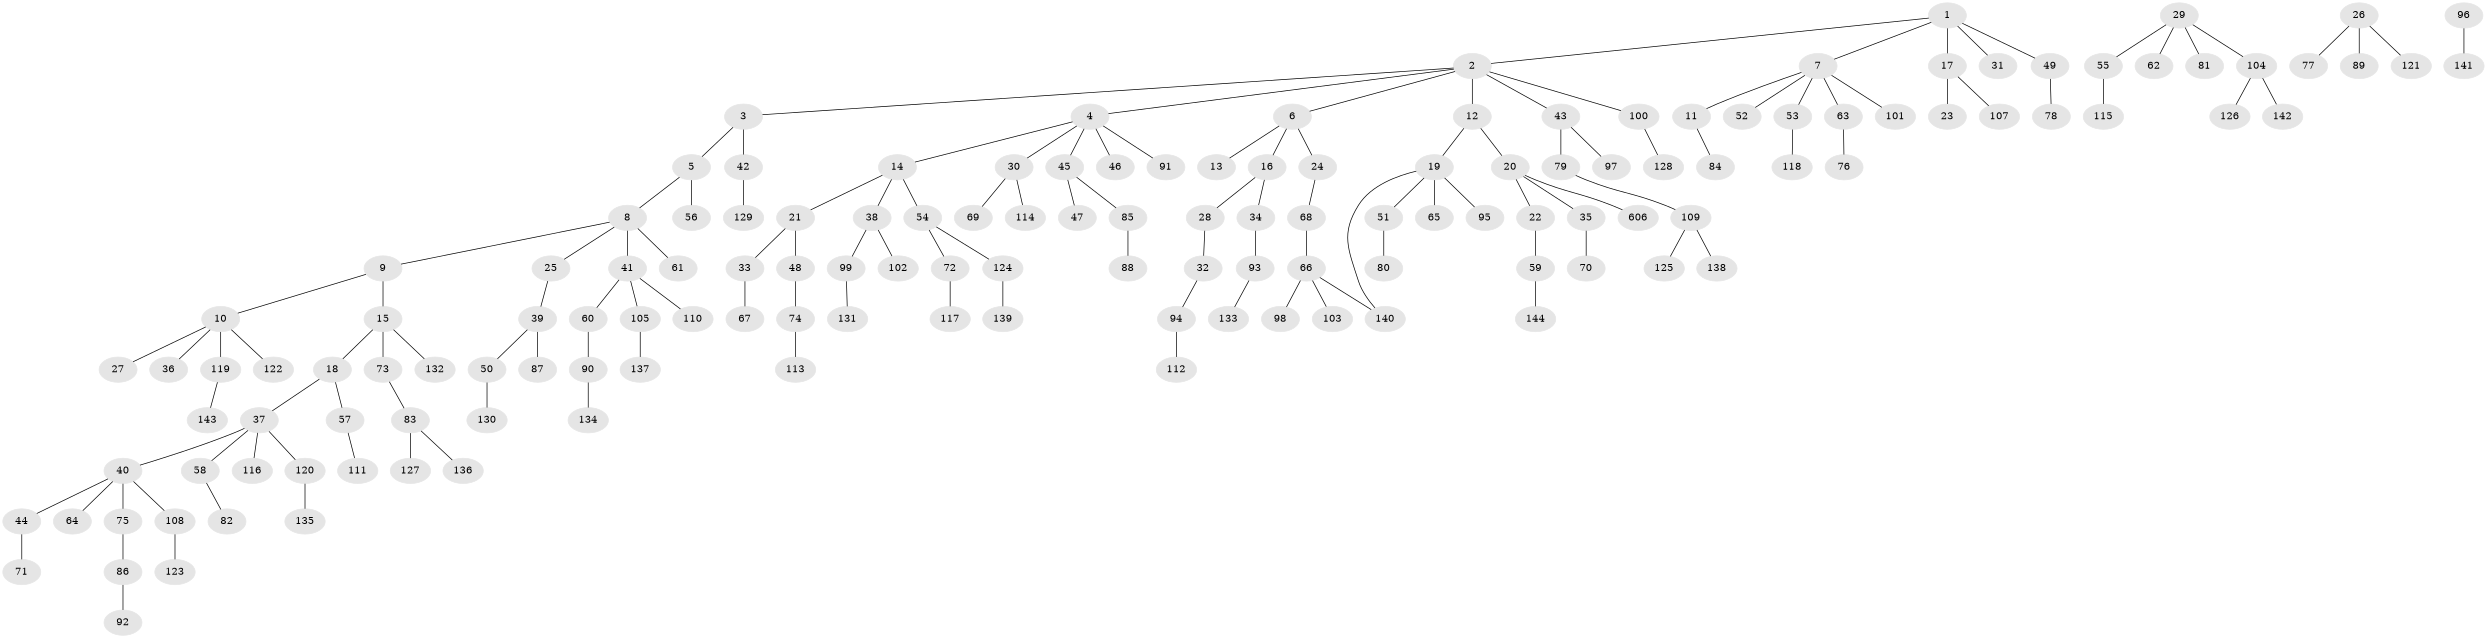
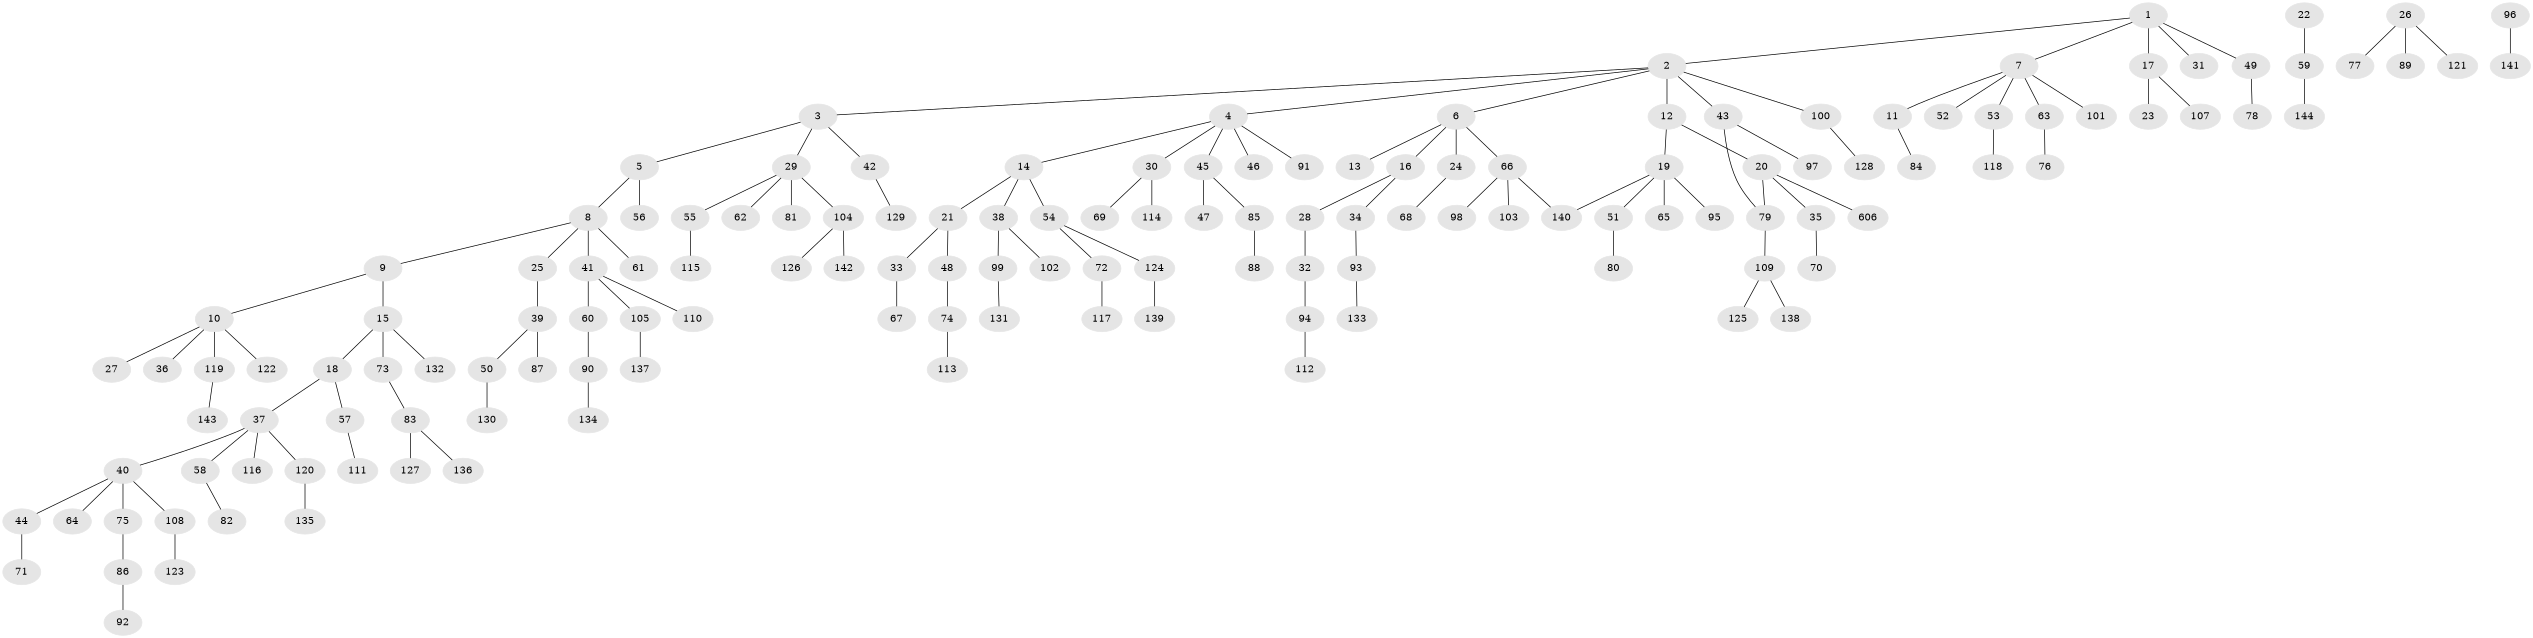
edge "3" -- "29": added
edge "20" -- "22": now "20" -- "79"
edge "68" -- "66": now "6" -- "66"
